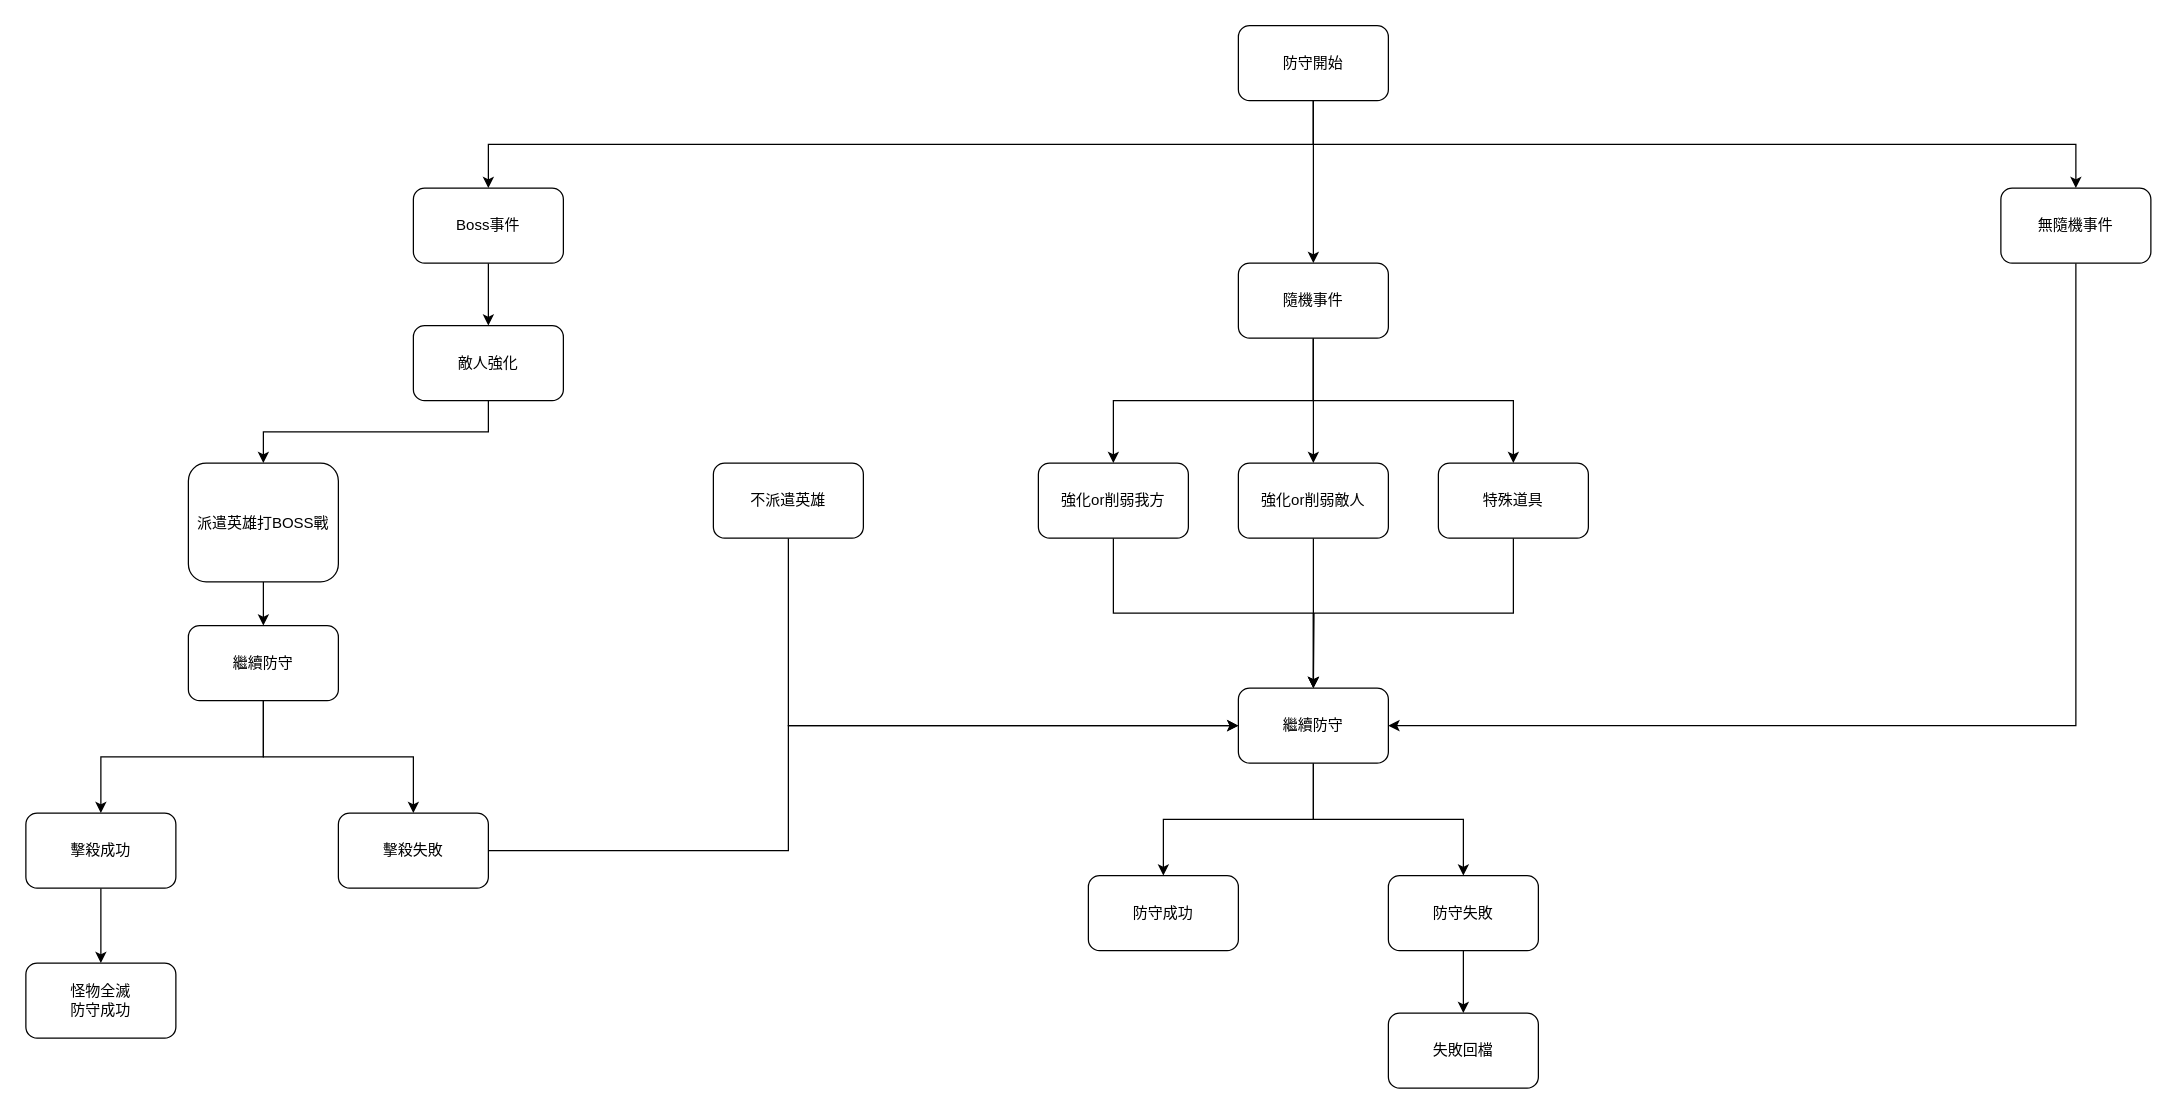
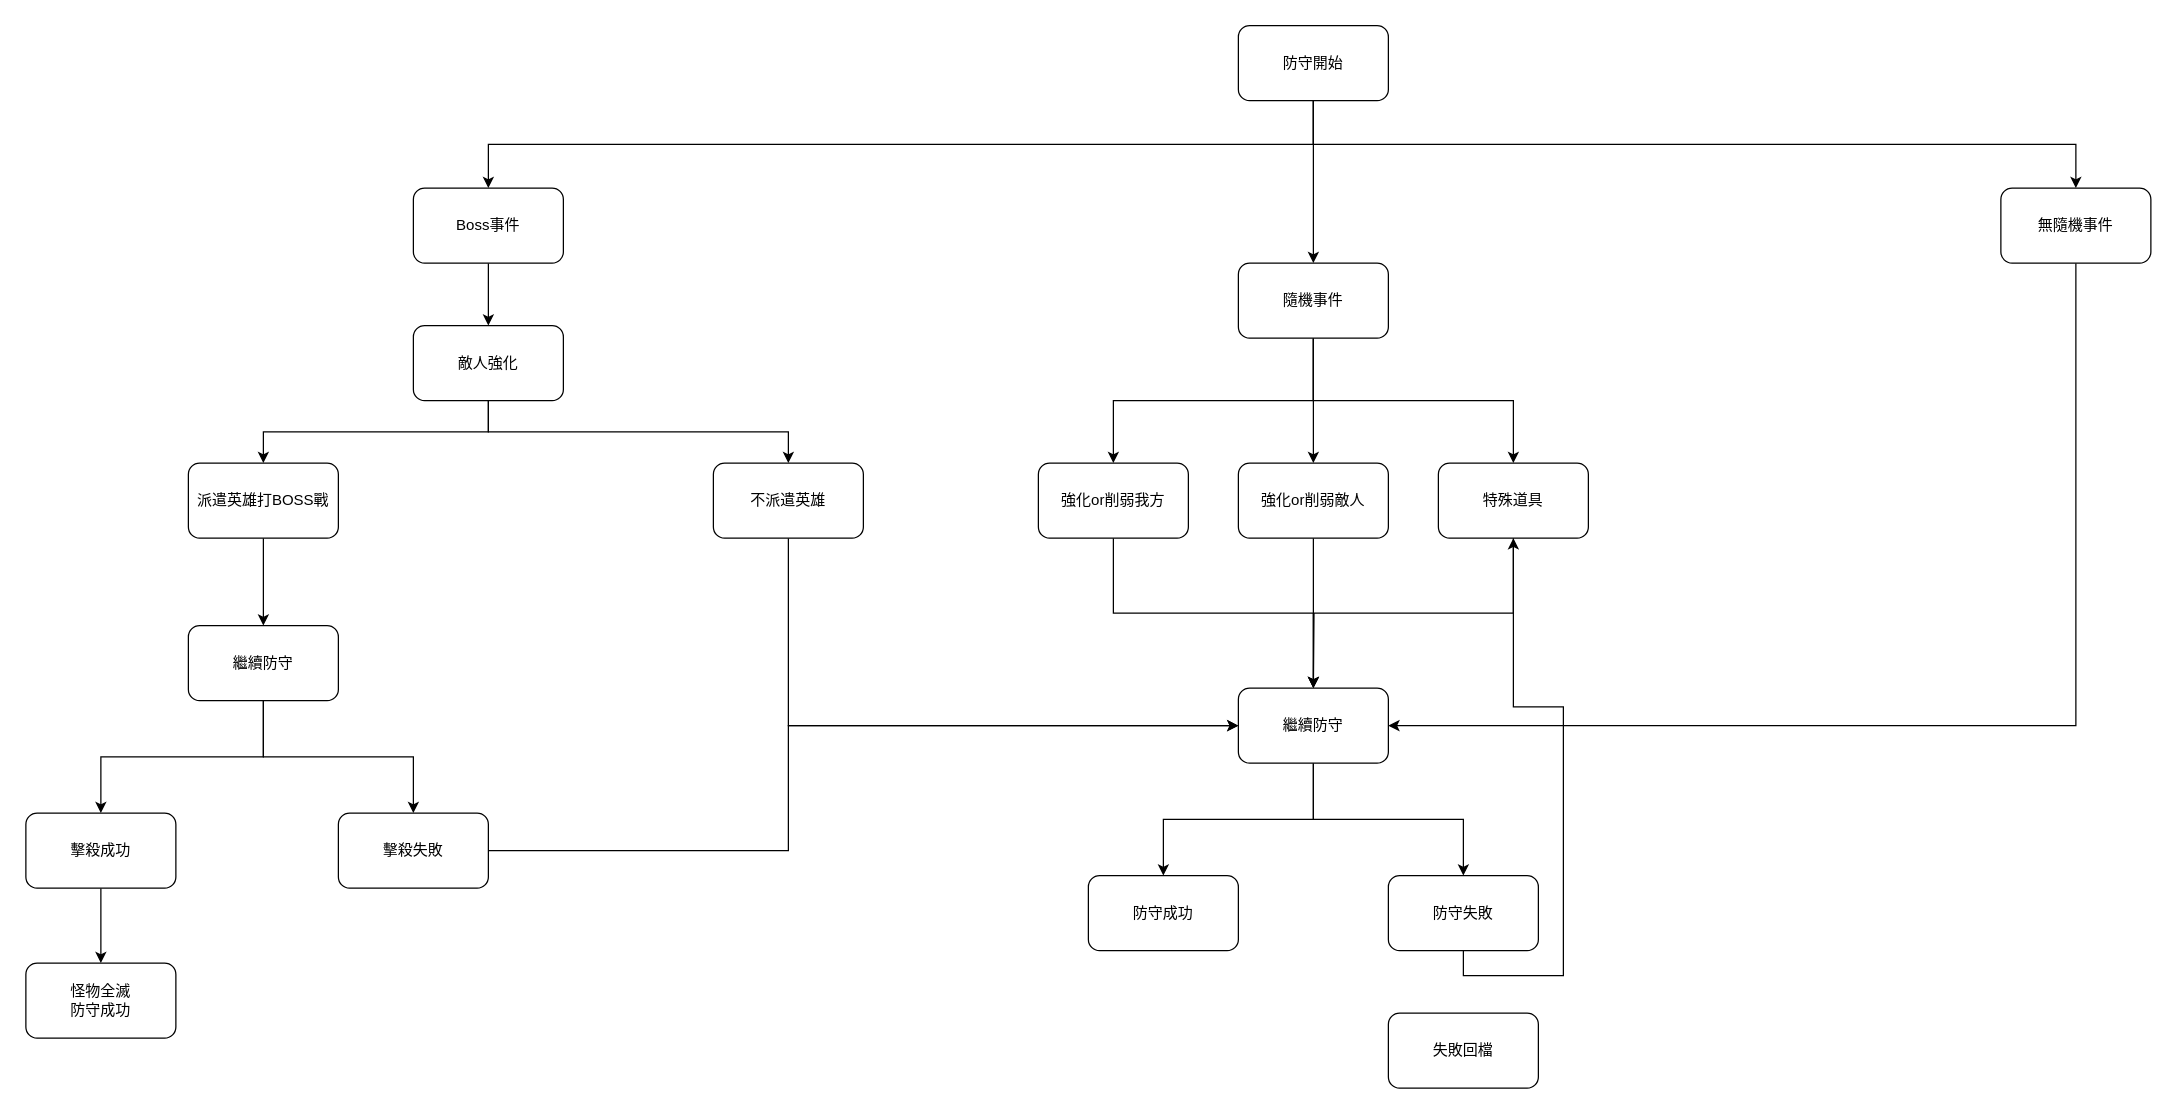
edge "敵人強化" -> "不派遣英雄": added
node "派遣英雄打BOSS戰": size 150x119 -> 150x75
edge "防守失敗" -> "失敗回檔": now "防守失敗" -> "特殊道具"
